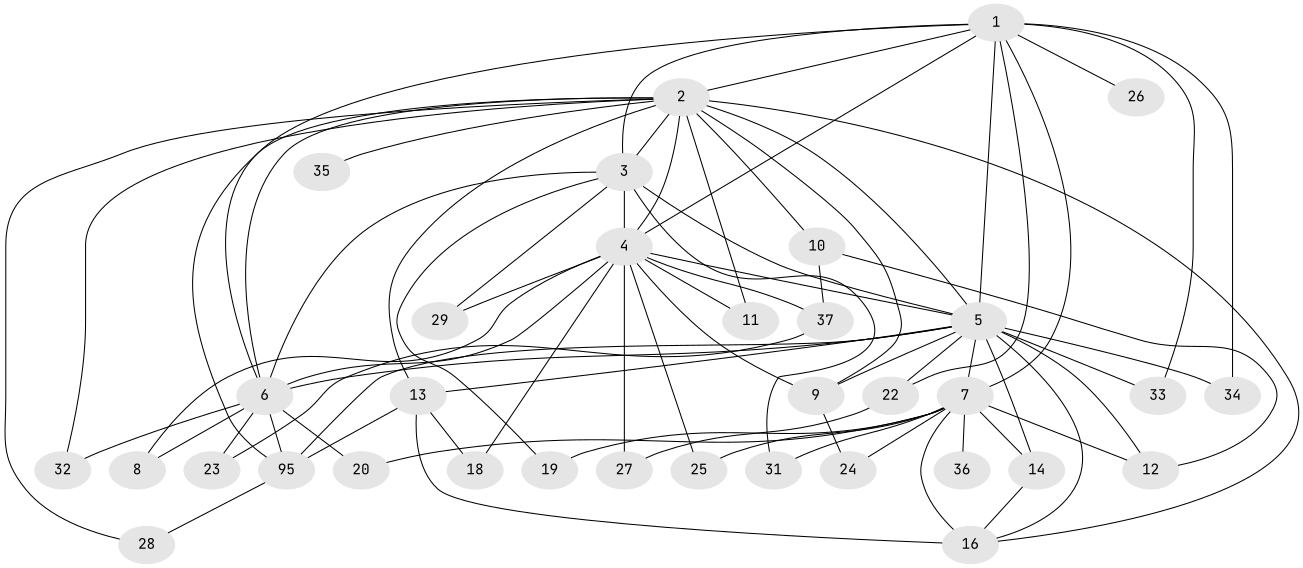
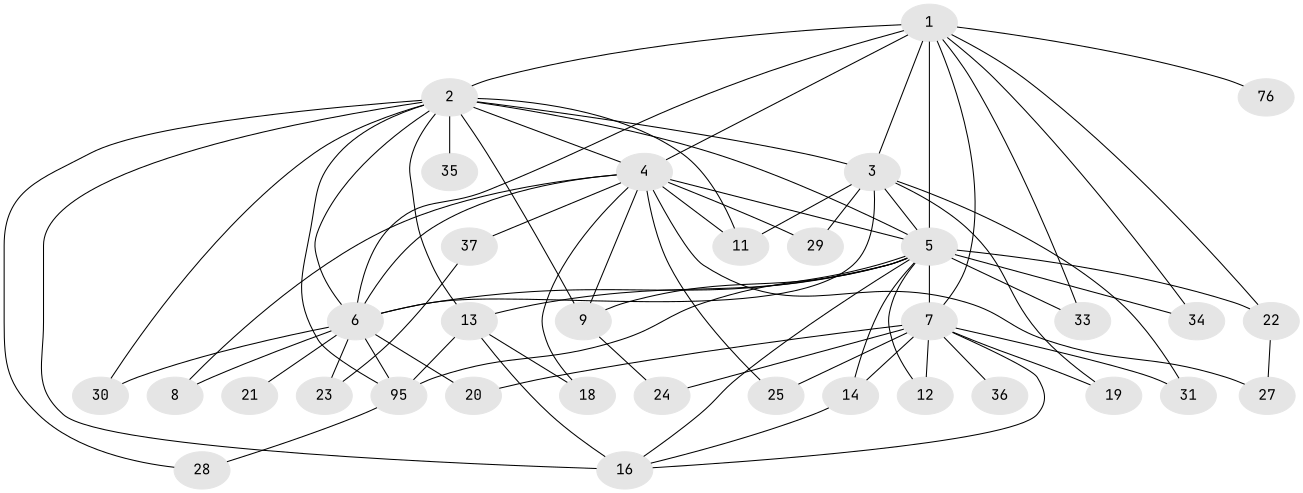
node "26": label "26" -> "76"
edge "3" -- "4": now "3" -- "11"
node "10": removed
node "21": added
node "32": label "32" -> "30"
